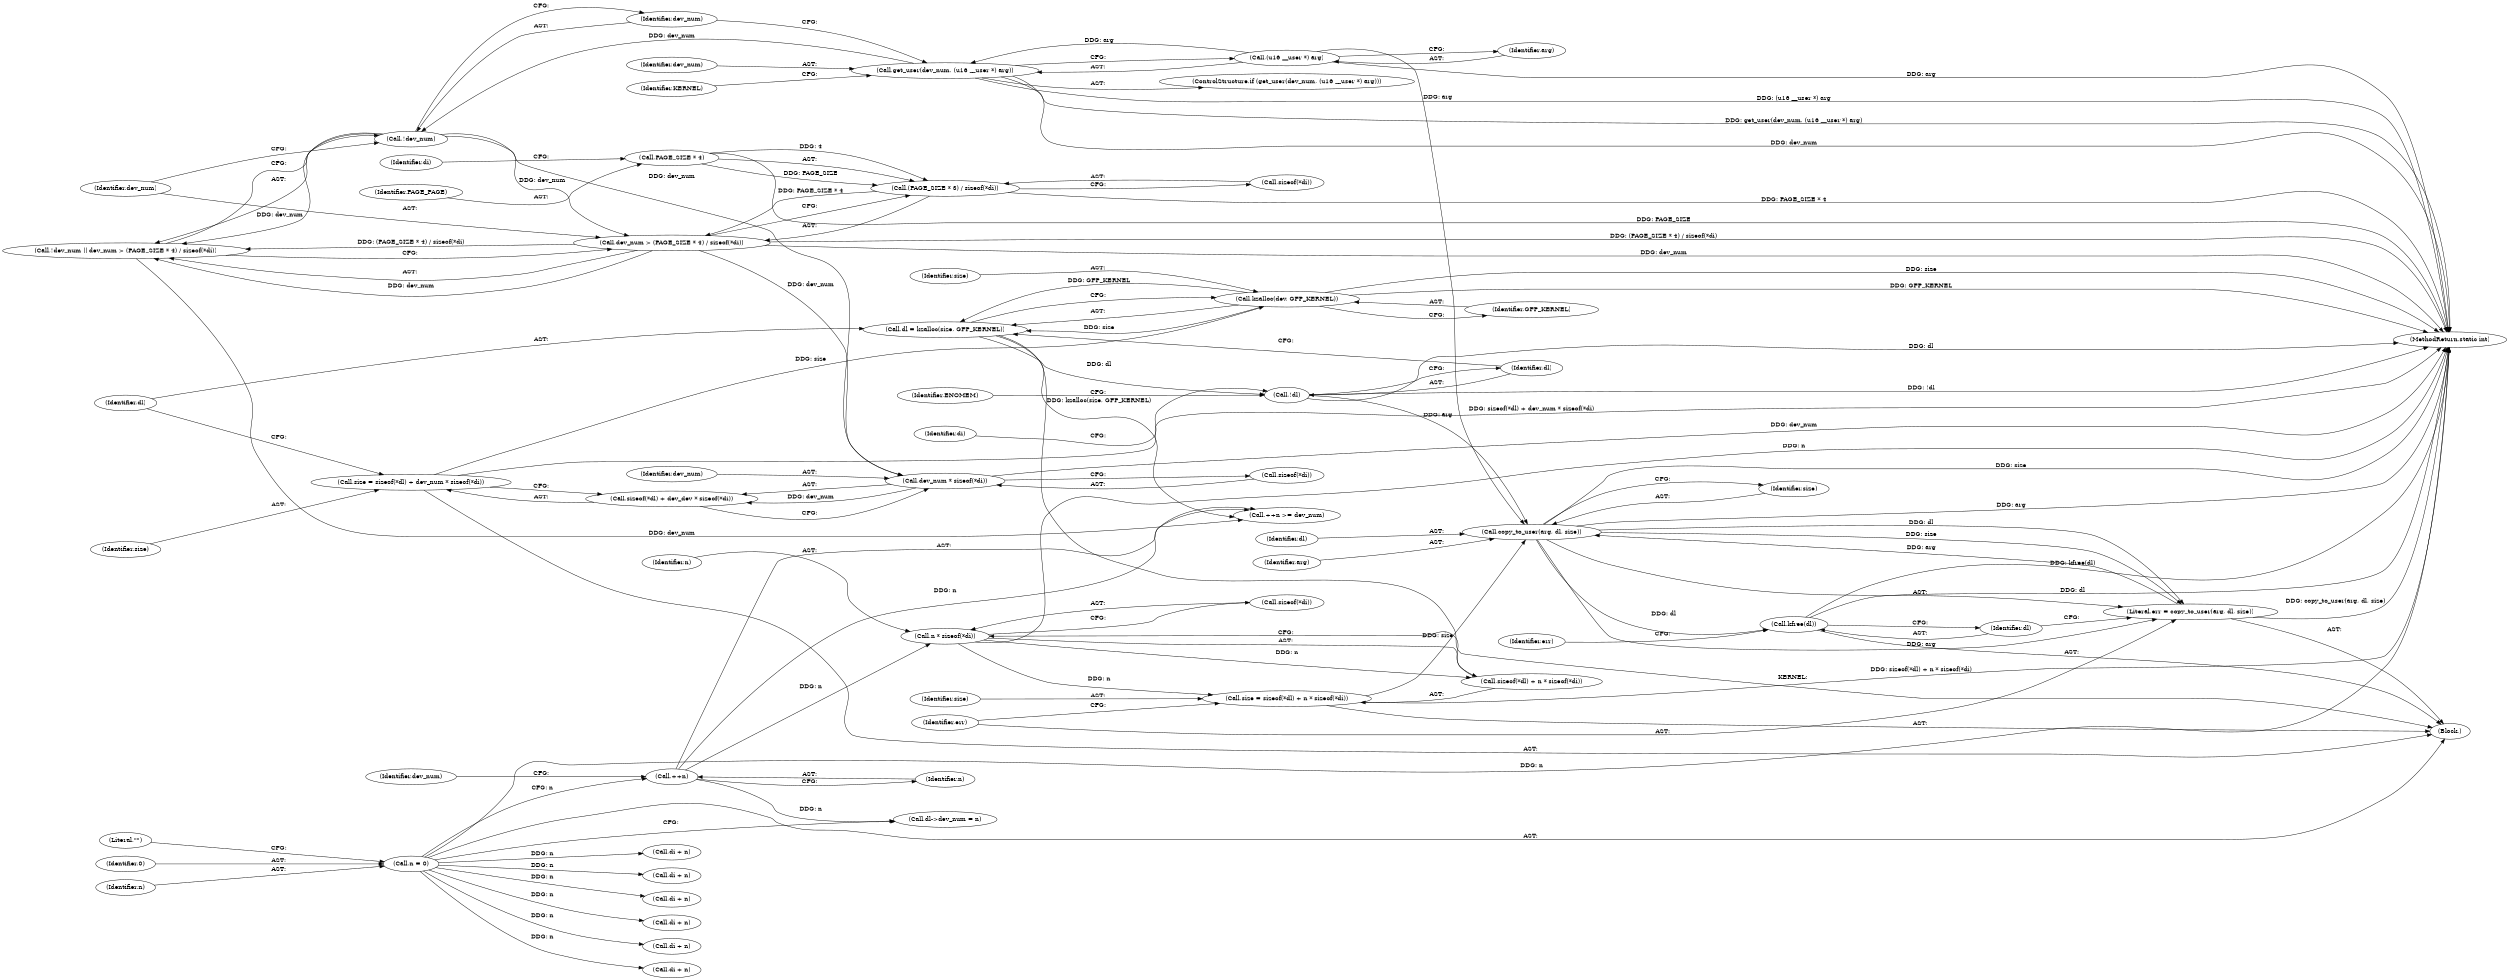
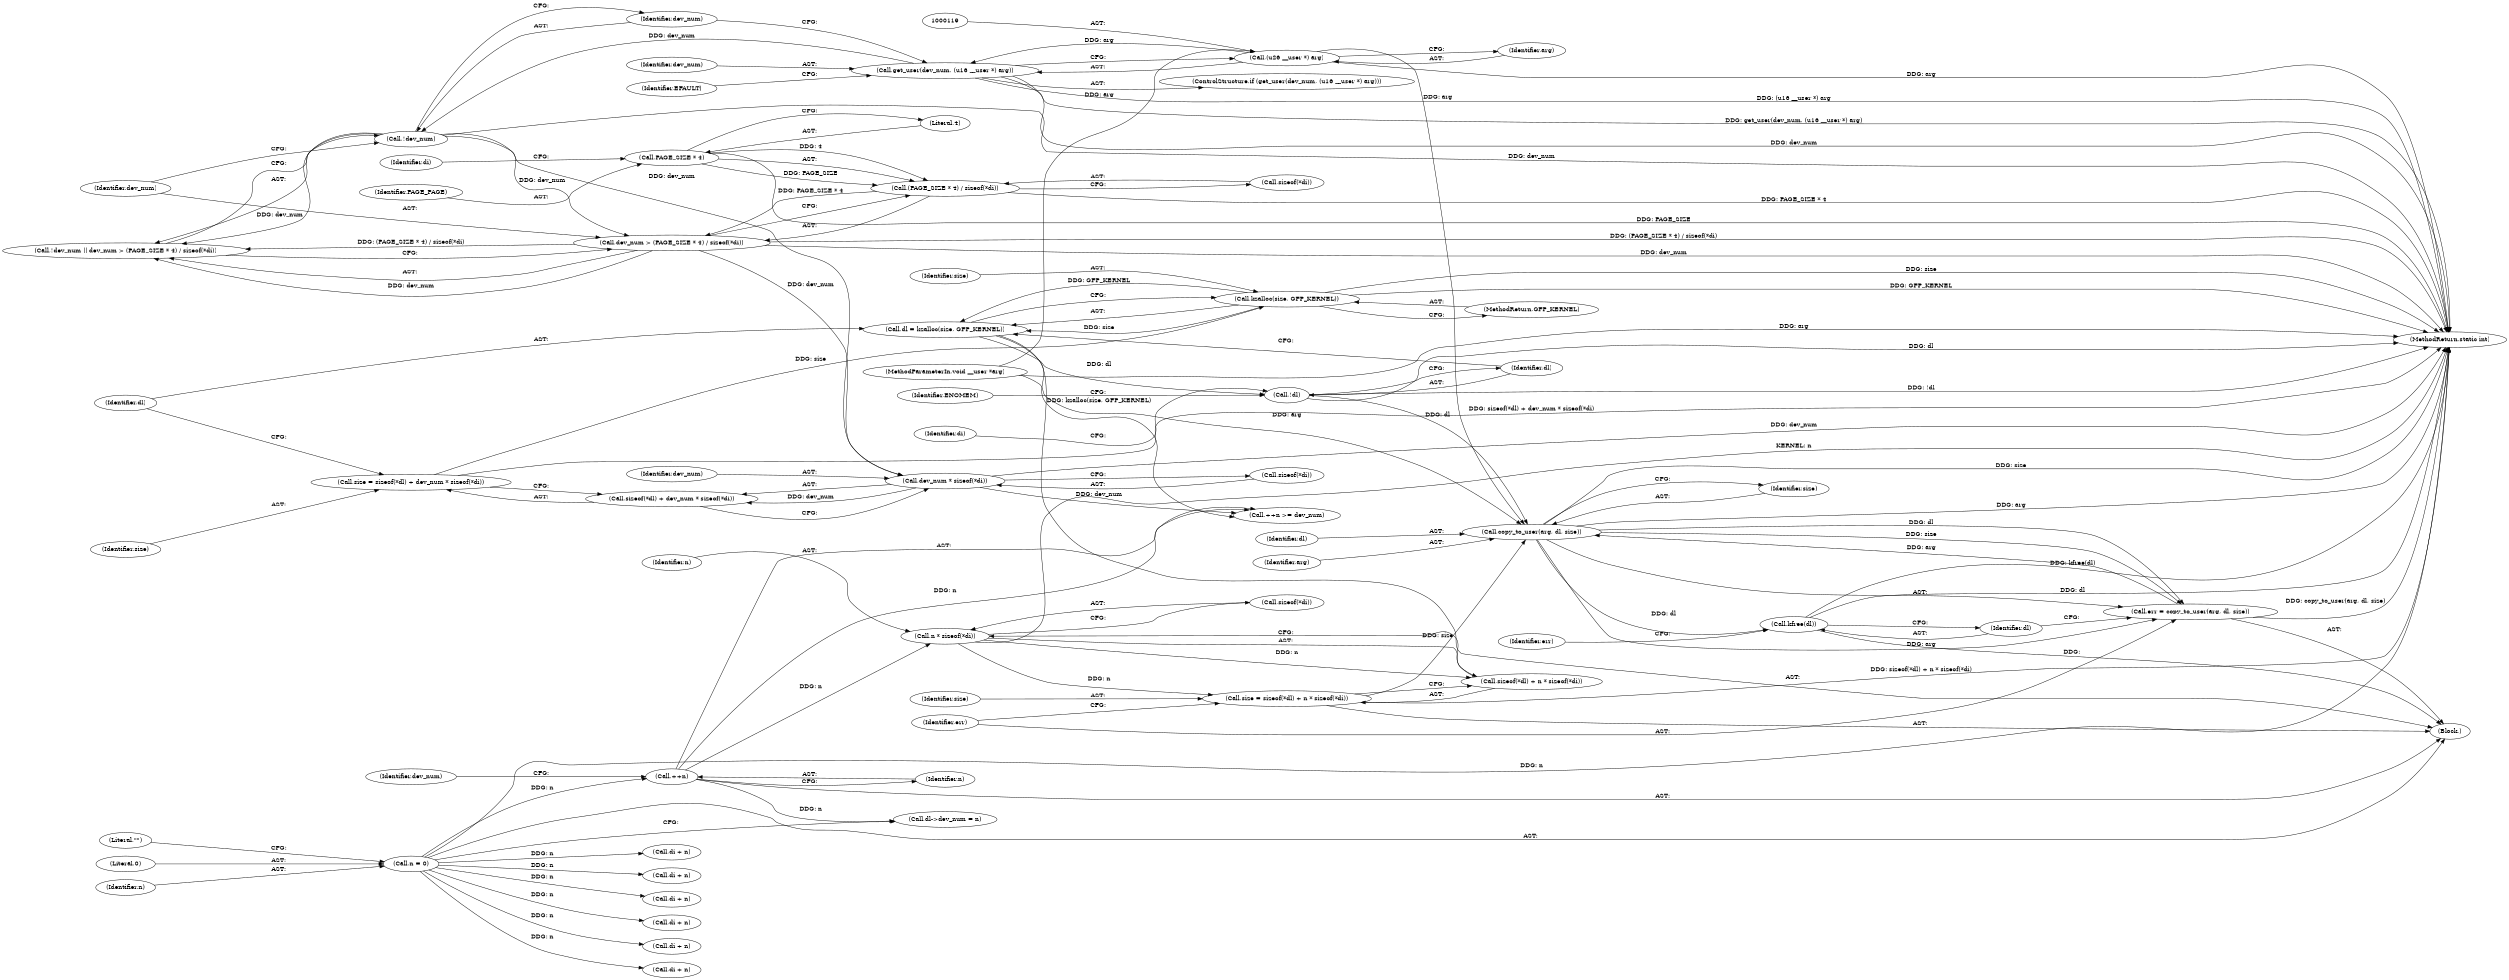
node "1000119": added
node "(Call,(u16 __user *) arg)": label "(Call,(u16 __user *) arg)" -> "(Call,(u26 __user *) arg)"
node "(Identifier,KERNEL)": label "(Identifier,KERNEL)" -> "(Identifier,EFAULT)"
node "(Literal,4)": added
edge "(Call,!dev_num)" -> "(MethodReturn,static int)": added, label "DDG: dev_num"
node "(Call,(PAGE_SIZE * 3) / sizeof(*di))": label "(Call,(PAGE_SIZE * 3) / sizeof(*di))" -> "(Call,(PAGE_SIZE * 4) / sizeof(*di))"
node "(Call,kzalloc(dev, GFP_KERNEL))": label "(Call,kzalloc(dev, GFP_KERNEL))" -> "(Call,kzalloc(size, GFP_KERNEL))"
node "(Identifier,GFP_KERNEL)": label "(Identifier,GFP_KERNEL)" -> "(MethodReturn,GFP_KERNEL)"
node "(MethodParameterIn,void __user *arg)": added
edge "(Call,!dl)" -> "(Call,copy_to_user(arg, dl, size))": label "DDG: arg" -> "DDG: dl"
edge "(Call,n * sizeof(*di))" -> "(MethodReturn,static int)": label "DDG: n" -> "KERNEL: n"
node "(Call,sizeof(*dl) + dev_dev * sizeof(*di))": label "(Call,sizeof(*dl) + dev_dev * sizeof(*di))" -> "(Call,sizeof(*dl) + dev_num * sizeof(*di))"
edge "(Call,!dev_num || dev_num > (PAGE_SIZE * 4) / sizeof(*di))" -> "(Call,++n >= dev_num)": now "(Call,dev_num * sizeof(*di))" -> "(Call,++n >= dev_num)"
node "(Literal,err = copy_to_user(arg, dl, size))": label "(Literal,err = copy_to_user(arg, dl, size))" -> "(Call,err = copy_to_user(arg, dl, size))"
edge "(Call,kfree(dl))" -> "(Block,)": label "AST: " -> "DDG: "
edge "(Call,dl = kzalloc(size, GFP_KERNEL))" -> "(Block,)": label "KERNEL: " -> "AST: "
edge "(Call,size = sizeof(*dl) + n * sizeof(*di))" -> "(Call,sizeof(*dl) + n * sizeof(*di))": added, label "CFG:"
edge "(Call,size = sizeof(*dl) + dev_num * sizeof(*di))" -> "(Block,)": now "(Call,++n)" -> "(Block,)"
edge "(Call,n = 0)" -> "(Call,++n)": label "CFG: n" -> "DDG: n"
node "(Identifier,0)": label "(Identifier,0)" -> "(Literal,0)"
